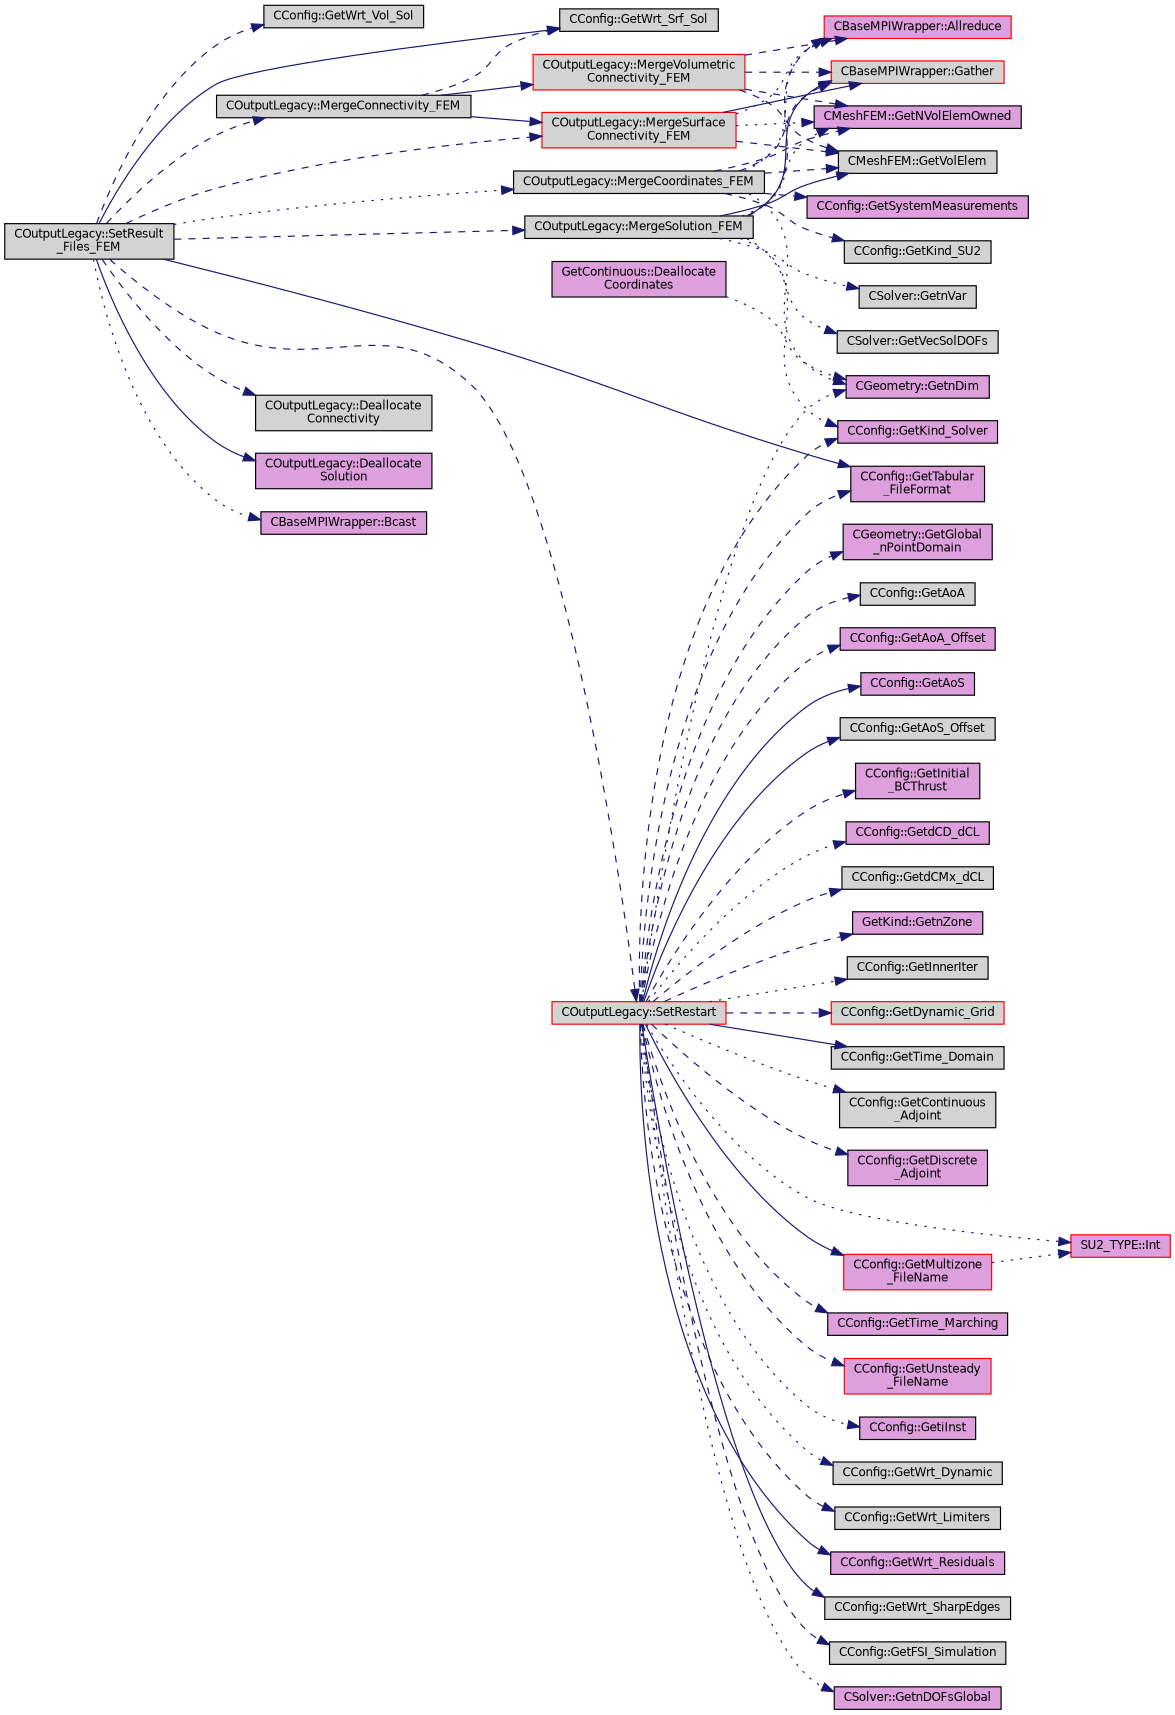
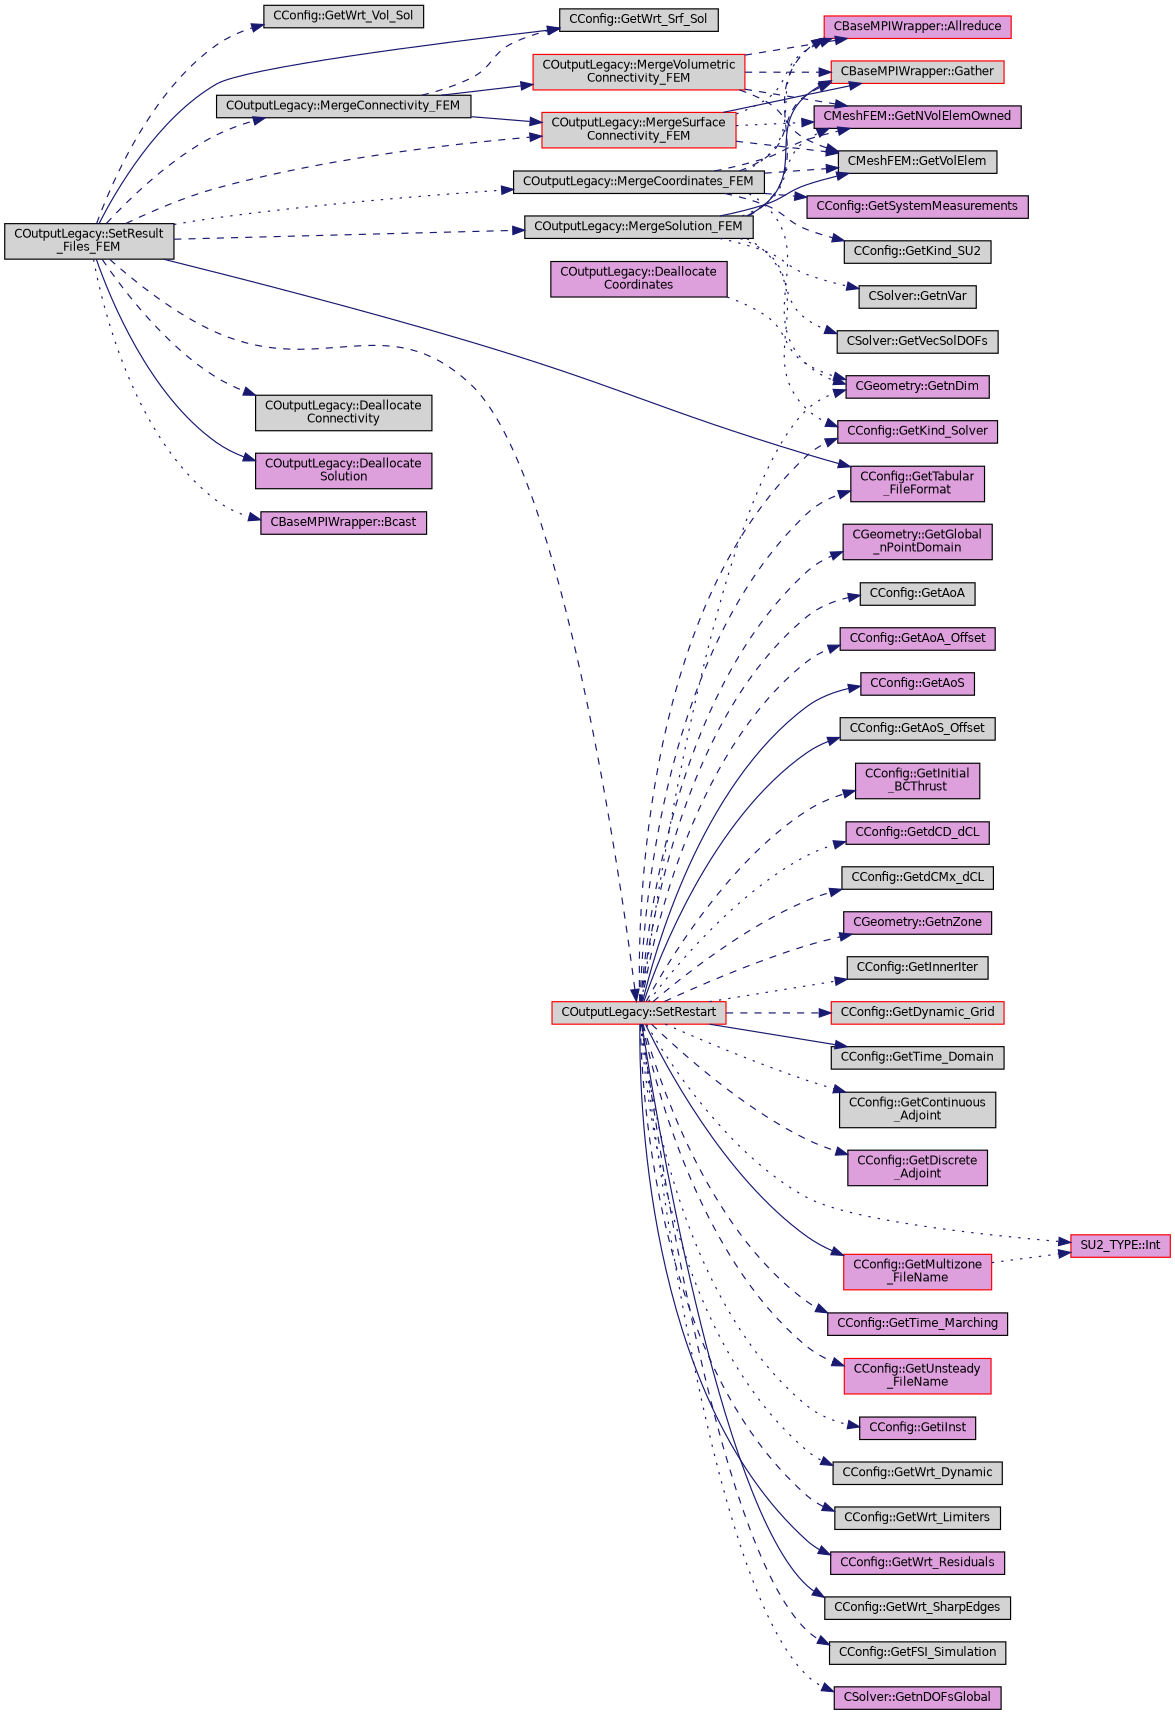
node "GetContinuous::Deallocate Coordinates": label "GetContinuous::Deallocate Coordinates" -> "COutputLegacy::Deallocate Coordinates"
node "GetKind::GetnZone": label "GetKind::GetnZone" -> "CGeometry::GetnZone"
